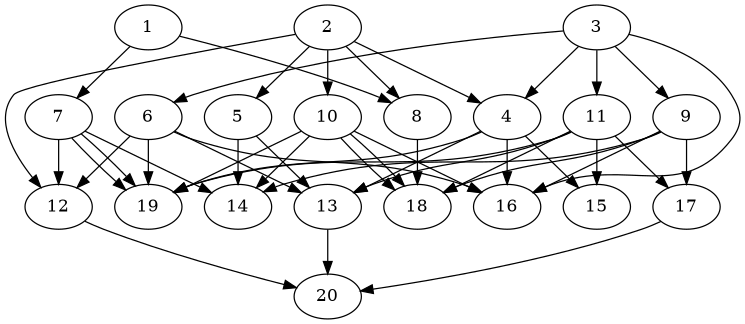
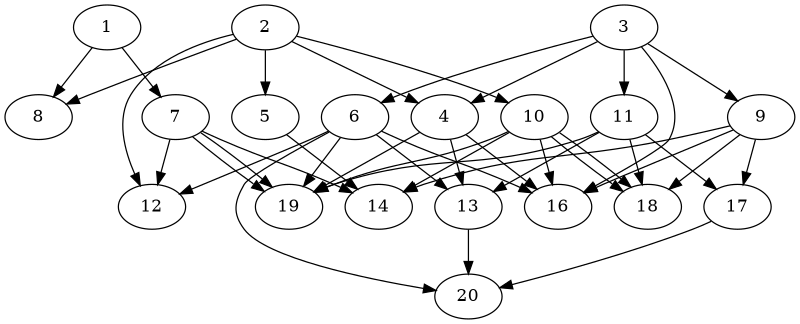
edge "8" -> "18": removed
edge "5" -> "13": removed
node "15": removed
edge "12" -> "20": now "6" -> "20"
